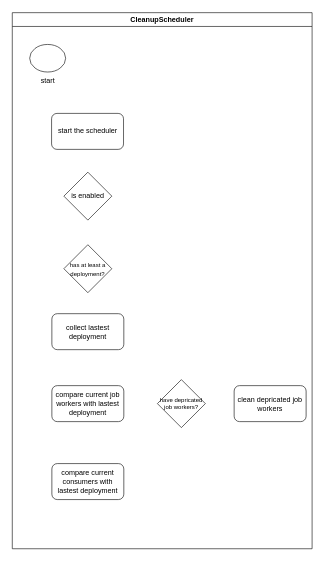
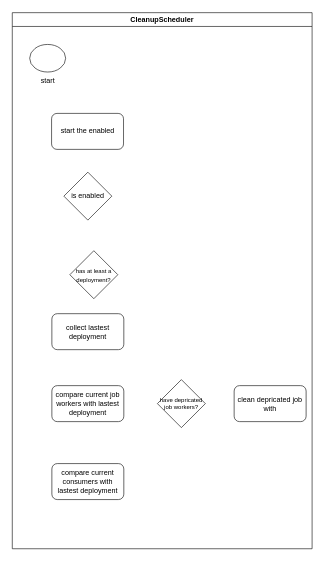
node "start the scheduler": label "start the scheduler" -> "start the enabled"
node "has at least a deployment?": moved (88, 269) -> (94, 275)
node "clean depricated job workers": label "clean depricated job workers" -> "clean depricated job with"
